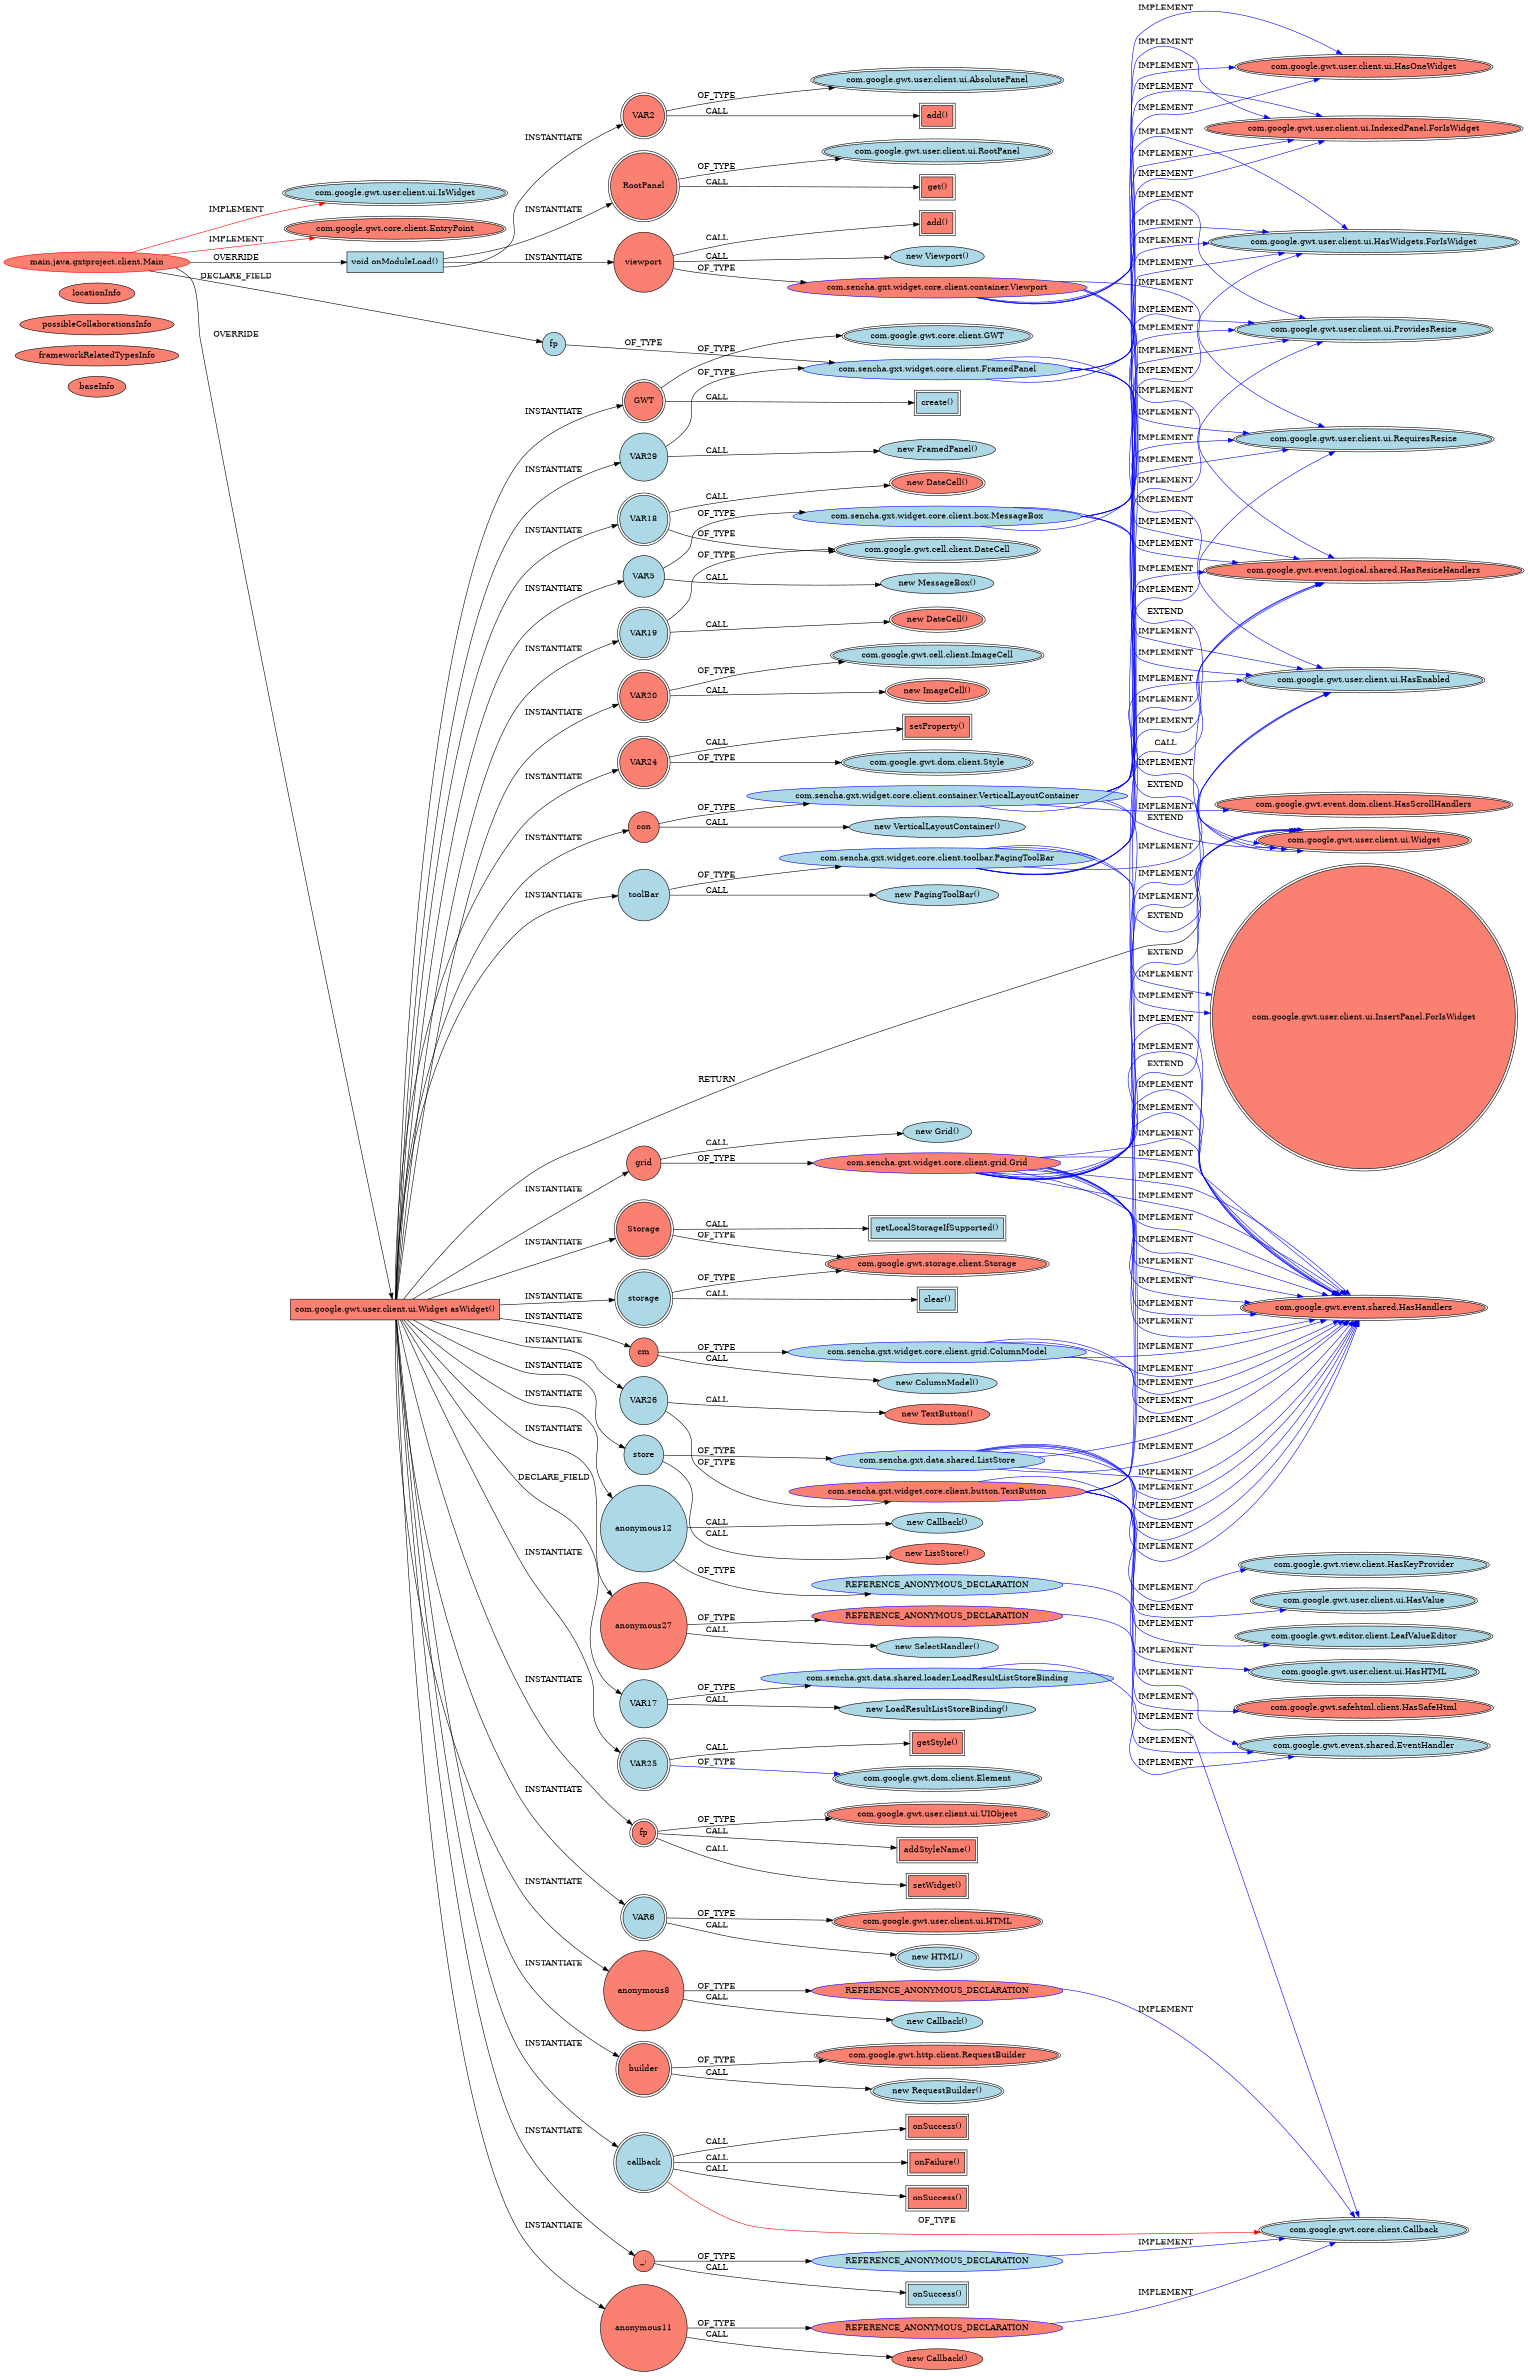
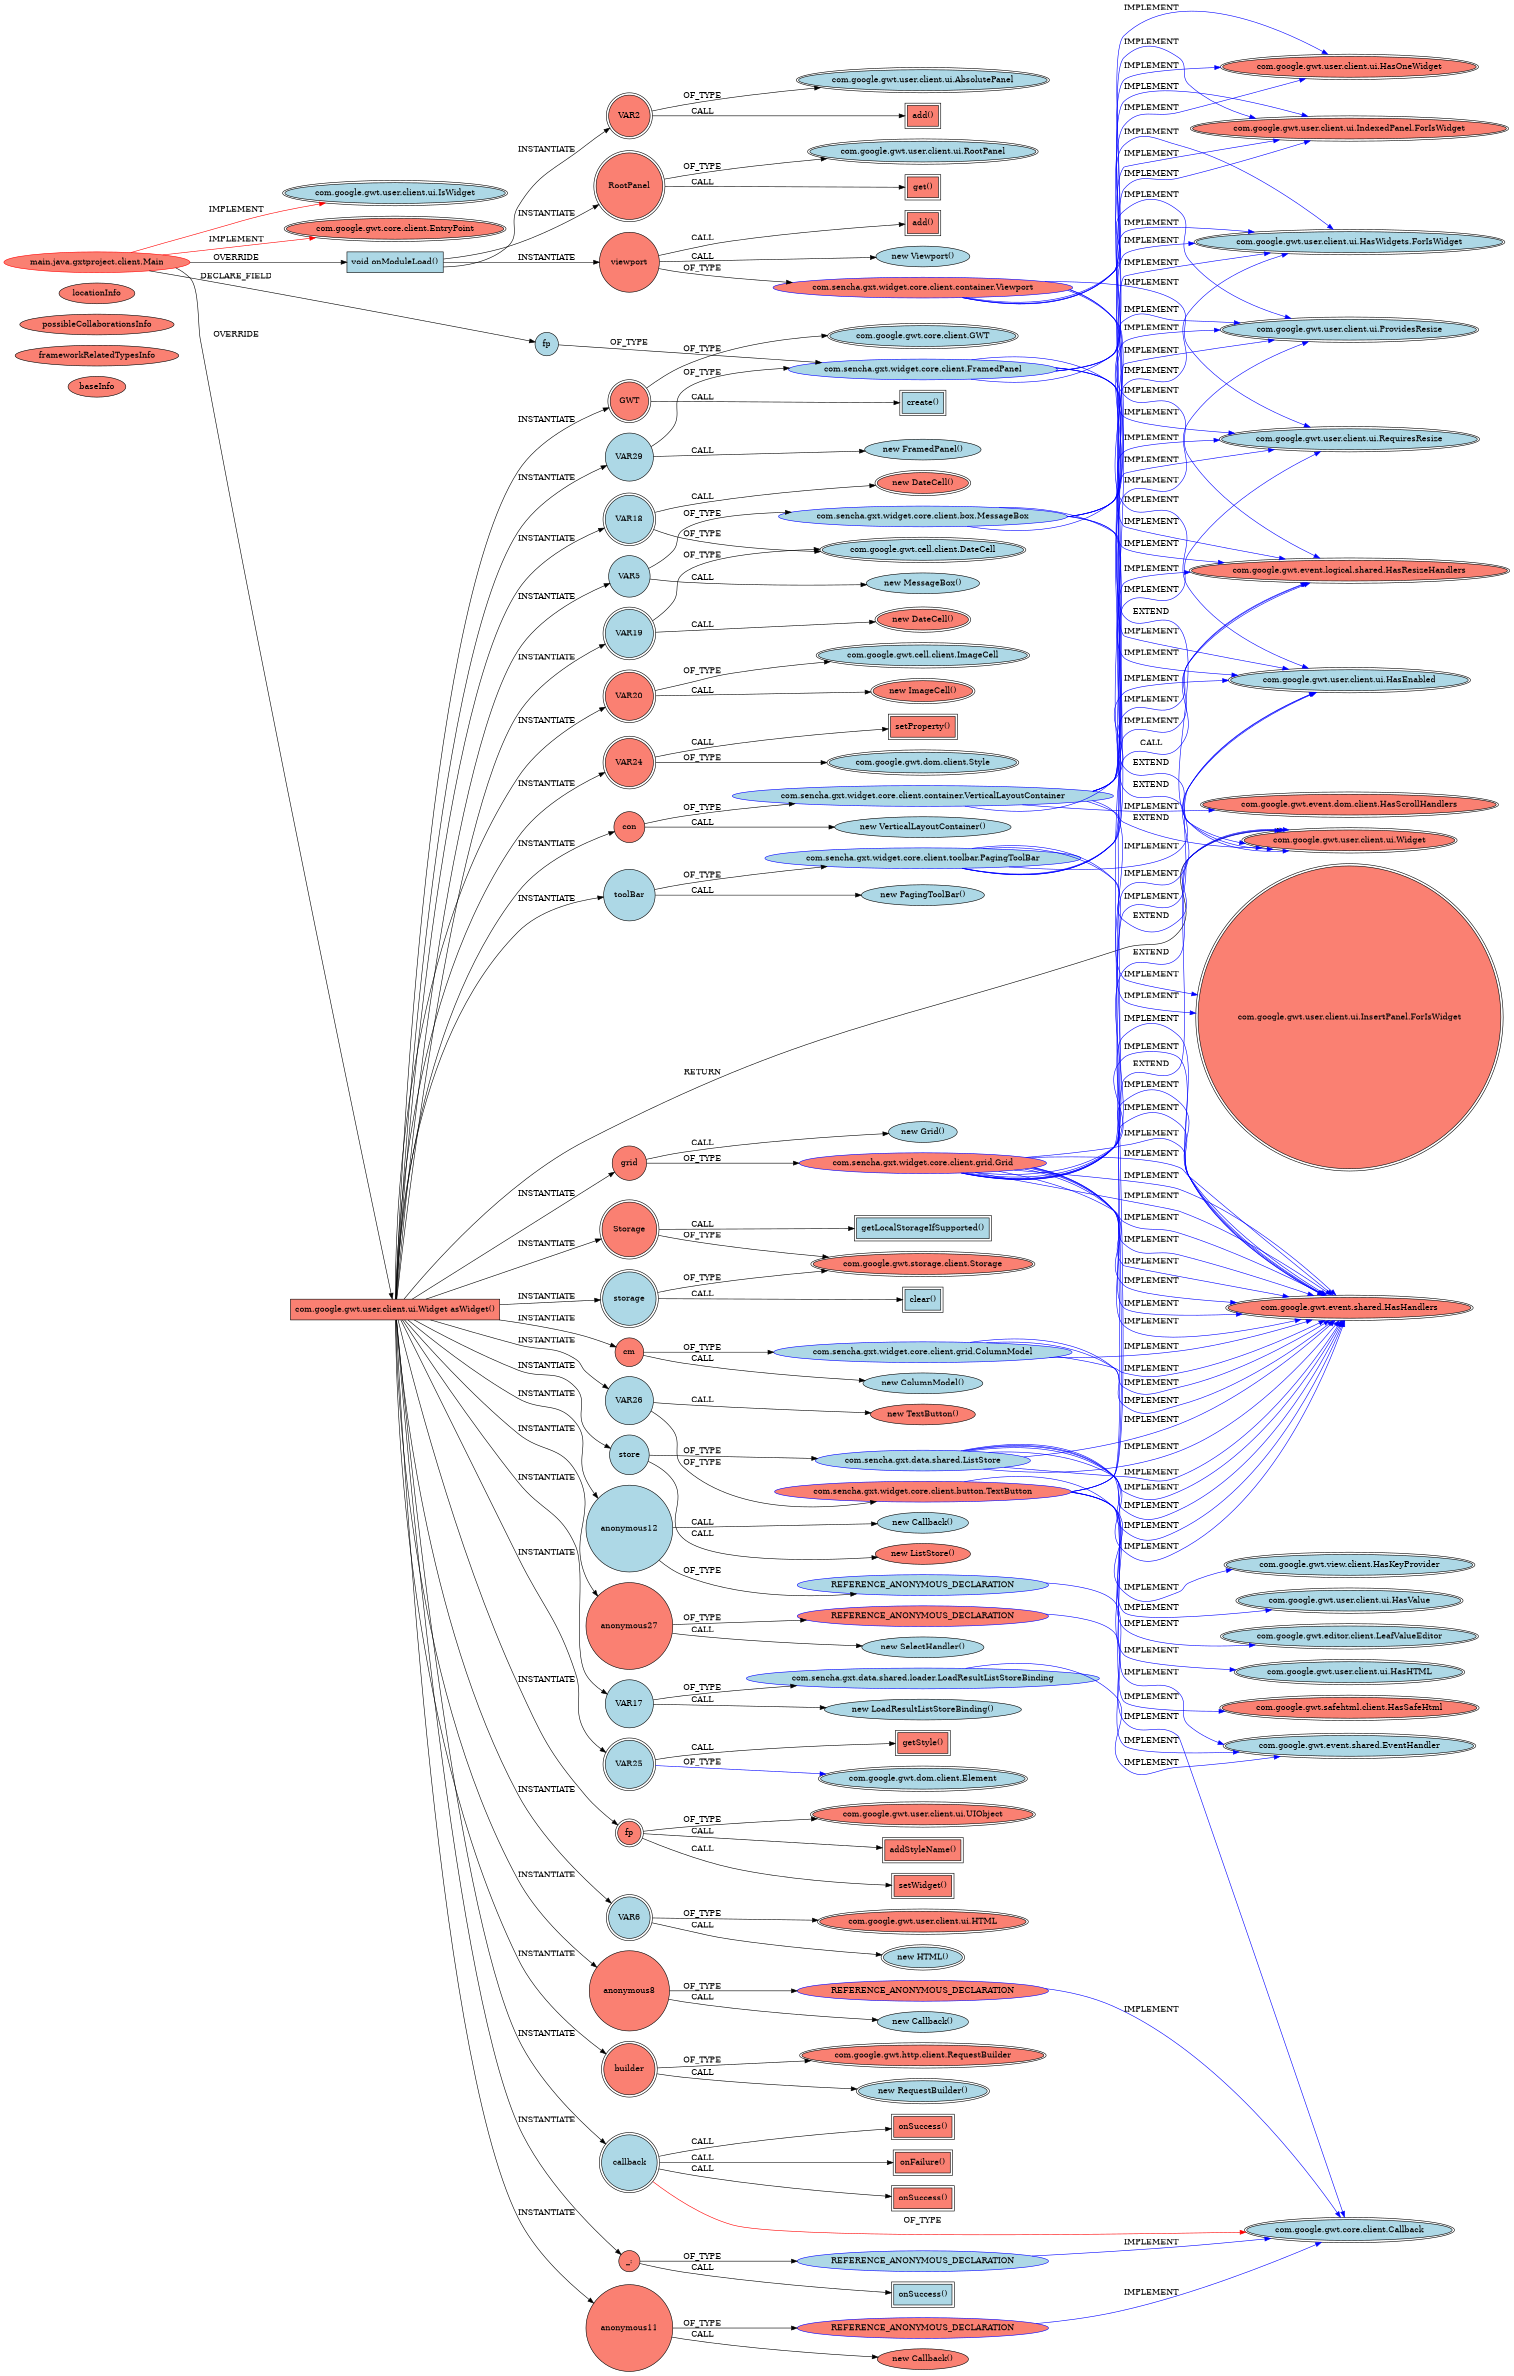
edge "com.sencha.gxt.widget.core.client.FramedPanel" -> "com.google.gwt.user.client.ui.Widget": label "IMPLEMENT" -> "EXTEND"
edge "com.google.gwt.user.client.ui.Widget asWidget()" -> "VAR17": label "DECLARE_FIELD" -> "INSTANTIATE"
